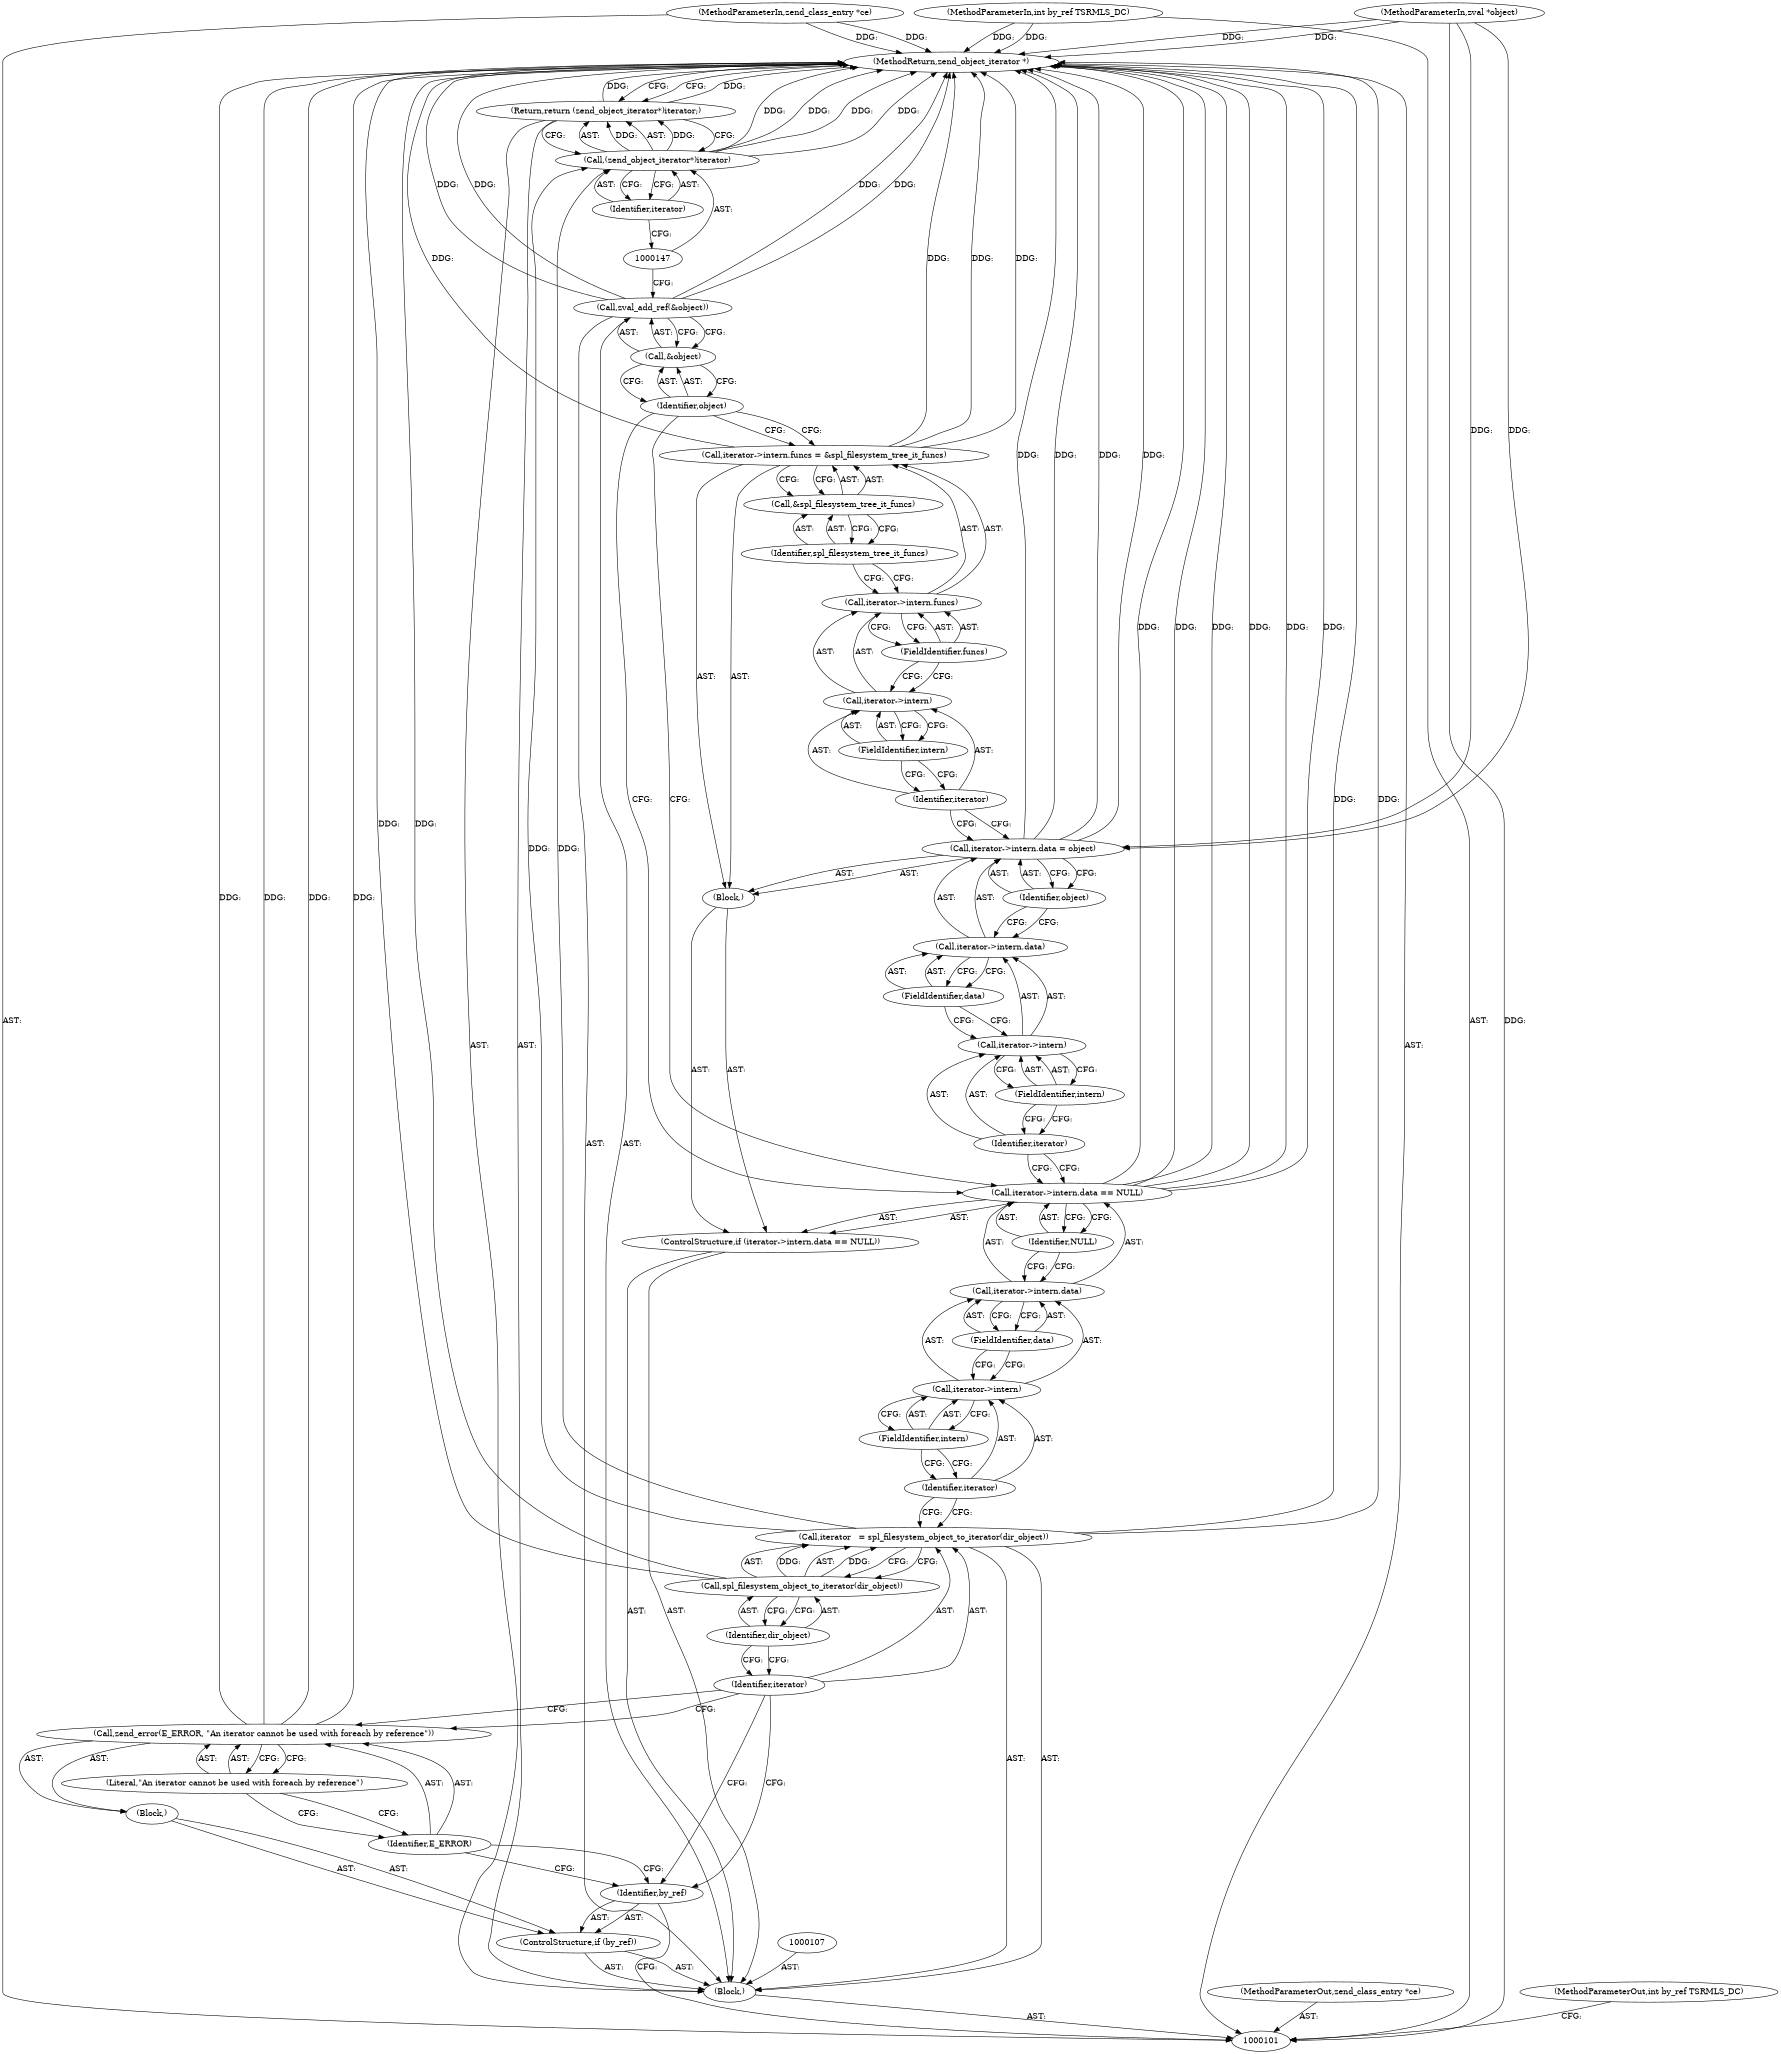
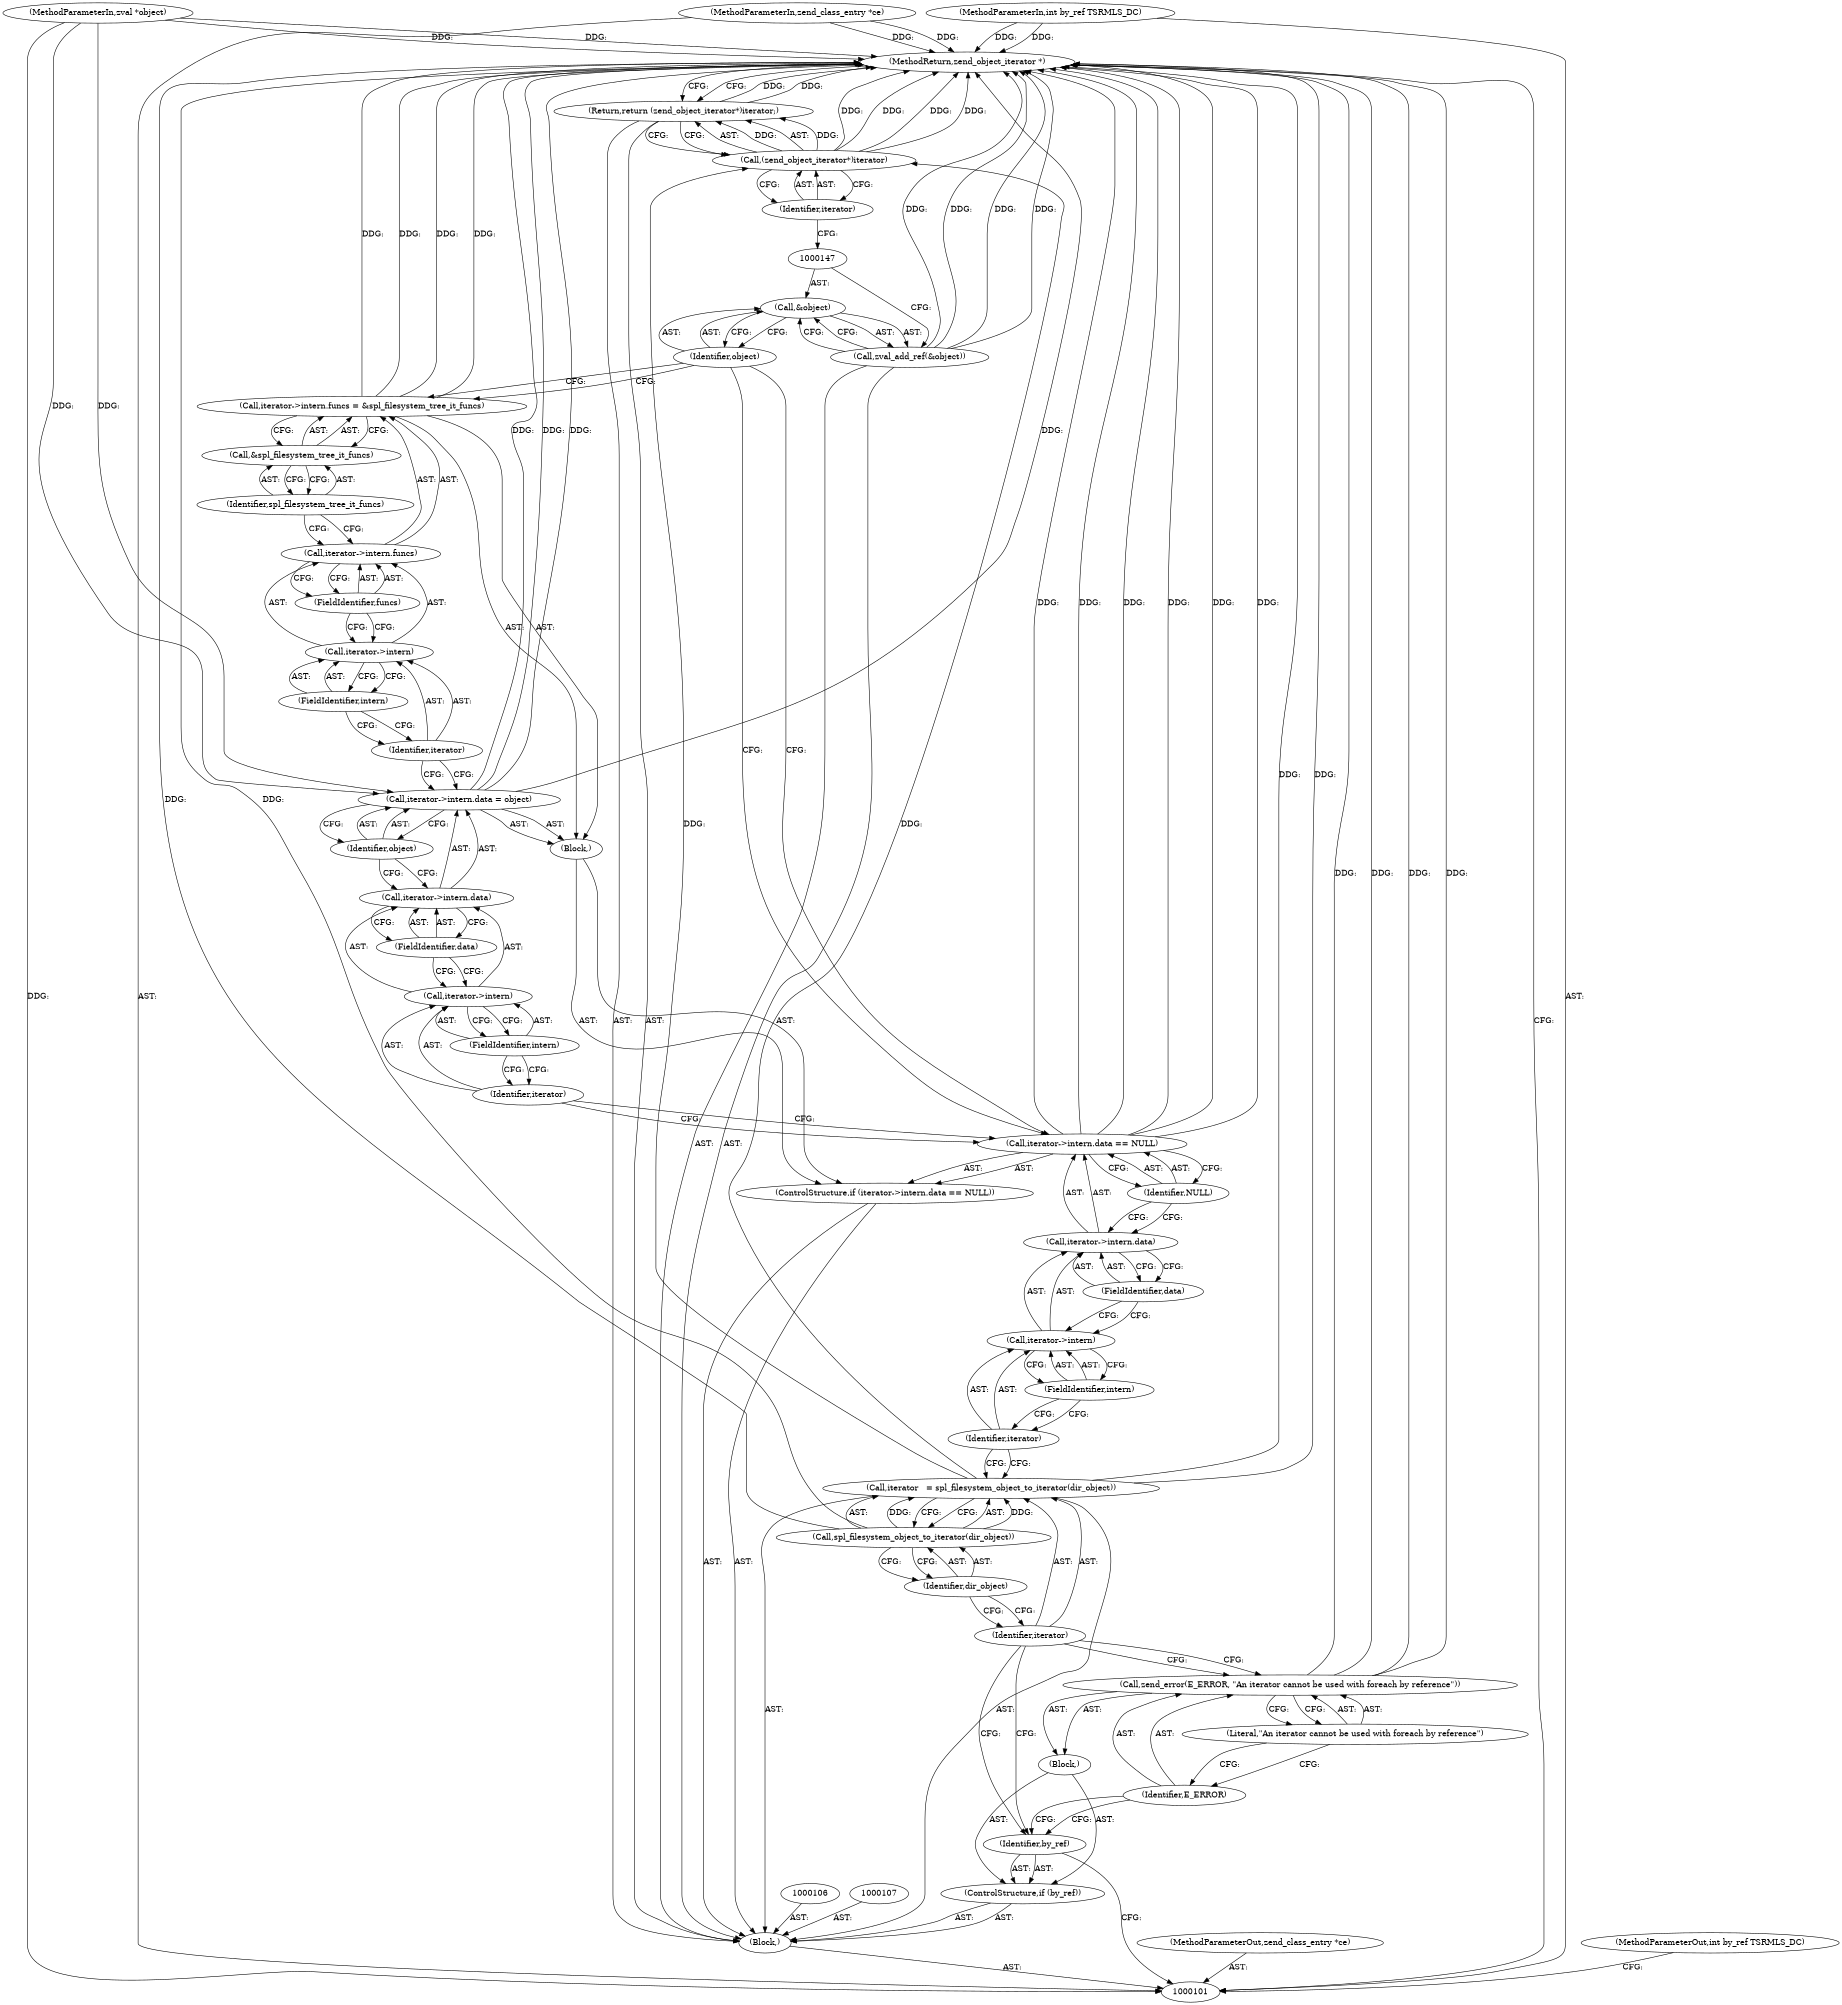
edge "1000147" -> "(Call,(zend_object_iterator*)iterator)": now "1000147" -> "(Call,&object)"
edge "(MethodReturn,zend_object_iterator *)" -> "1000101": label "AST: " -> "CFG: "
node "1000106": added
